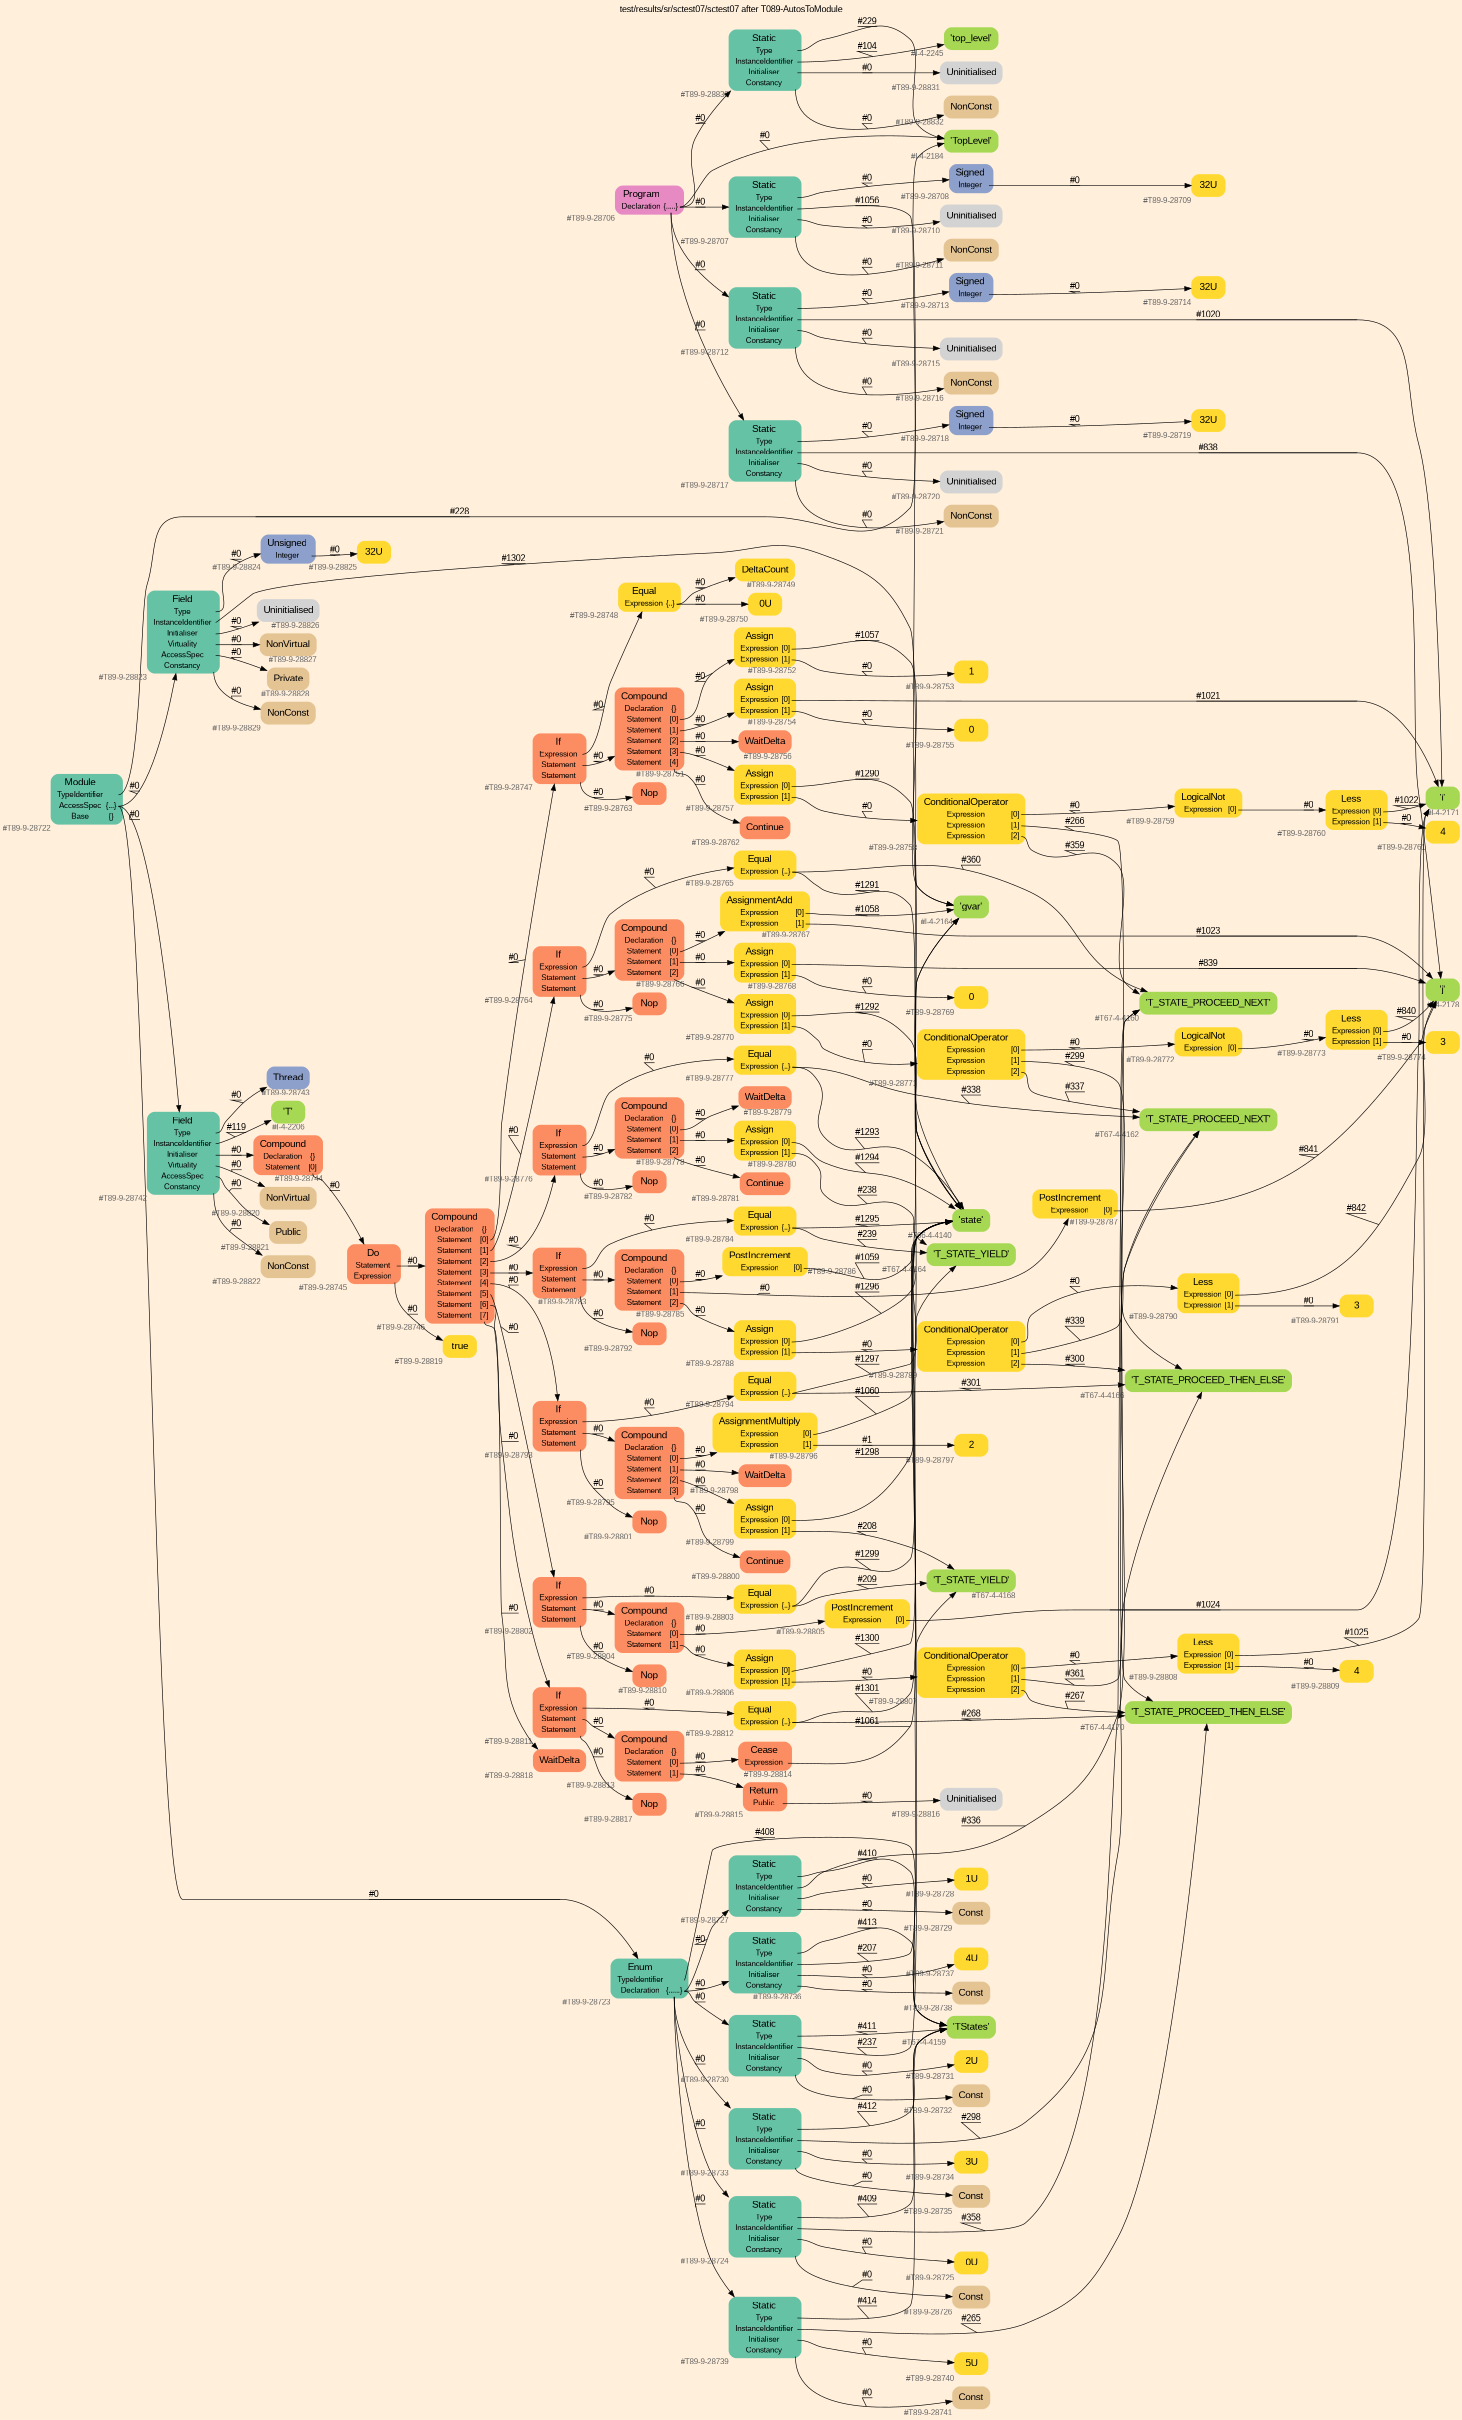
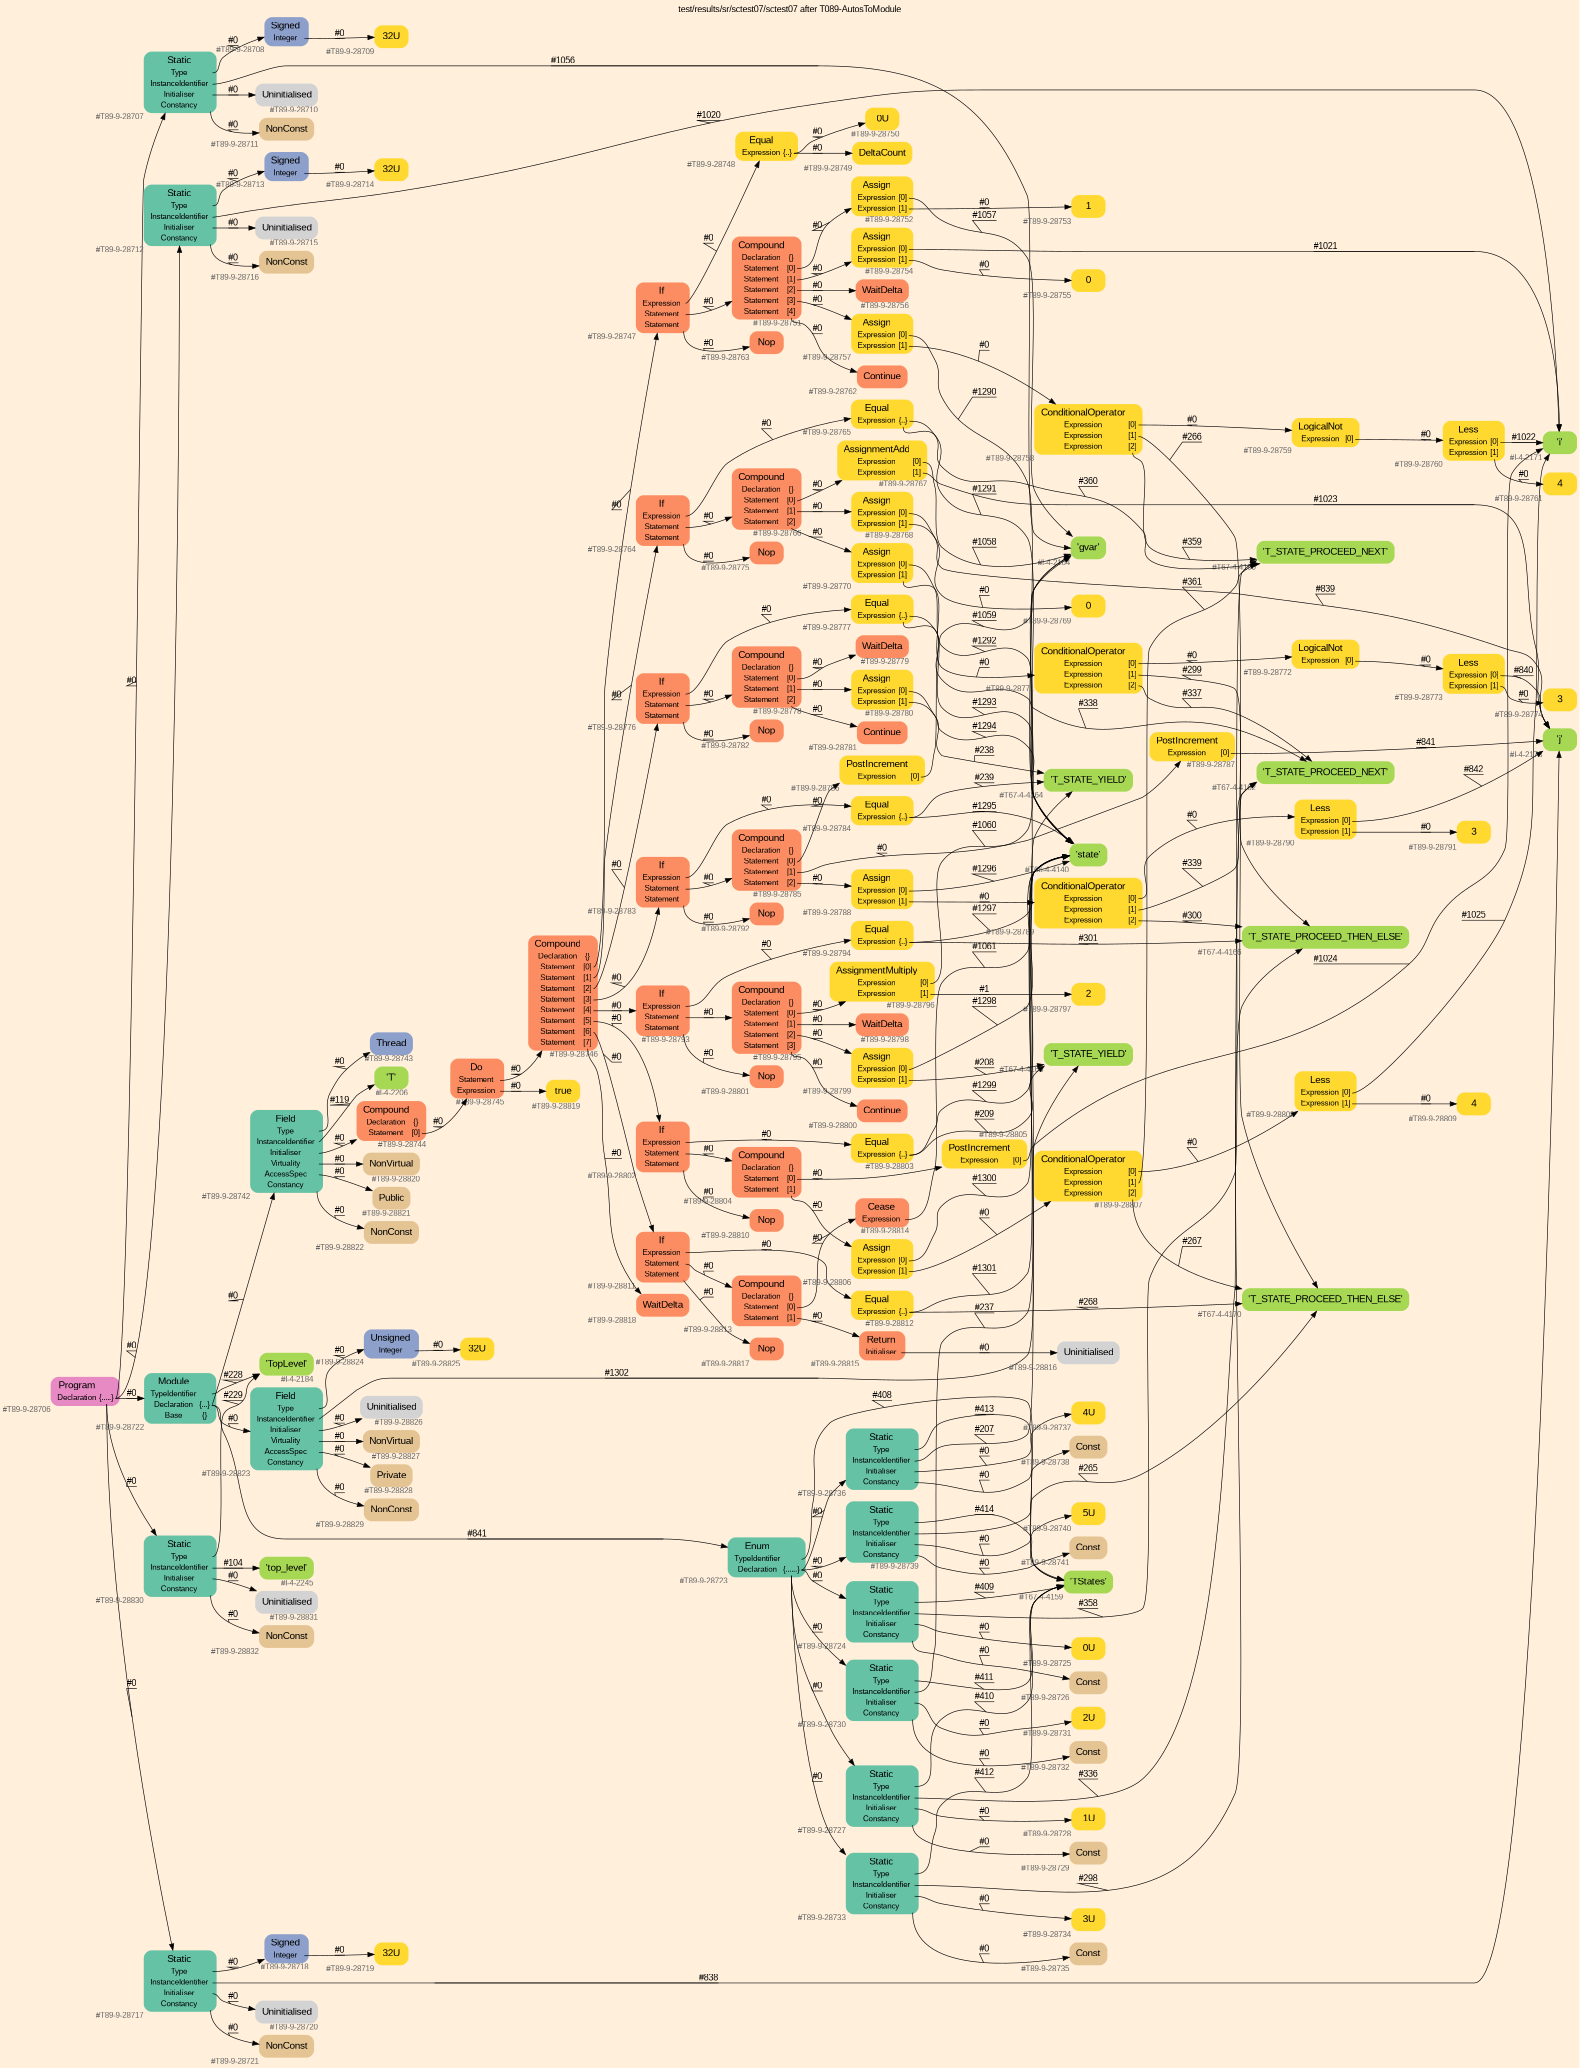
edge "Program" -> "'TopLevel'": now "Program" -> "Module"
node "Module": text "AccessSpec" -> "Declaration"
edge "Cease" -> "'state'": now "Cease" -> "'gvar'"
node "Return": text "Public" -> "Initialiser"
edge "Module" -> "Enum": label "#0" -> "#841"
